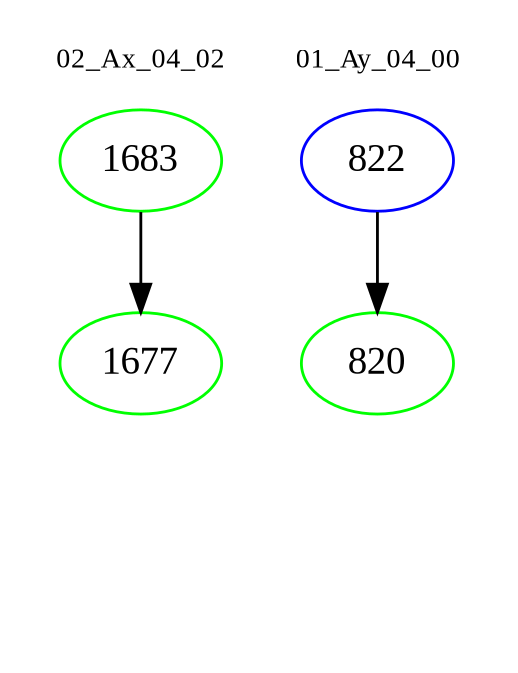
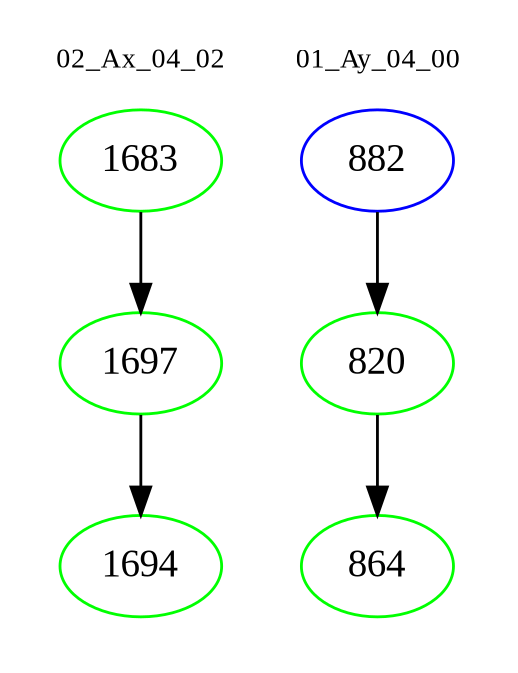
node "822": label "822" -> "882"
node "1677": label "1677" -> "1697"
node "1694": added
node "864": added
